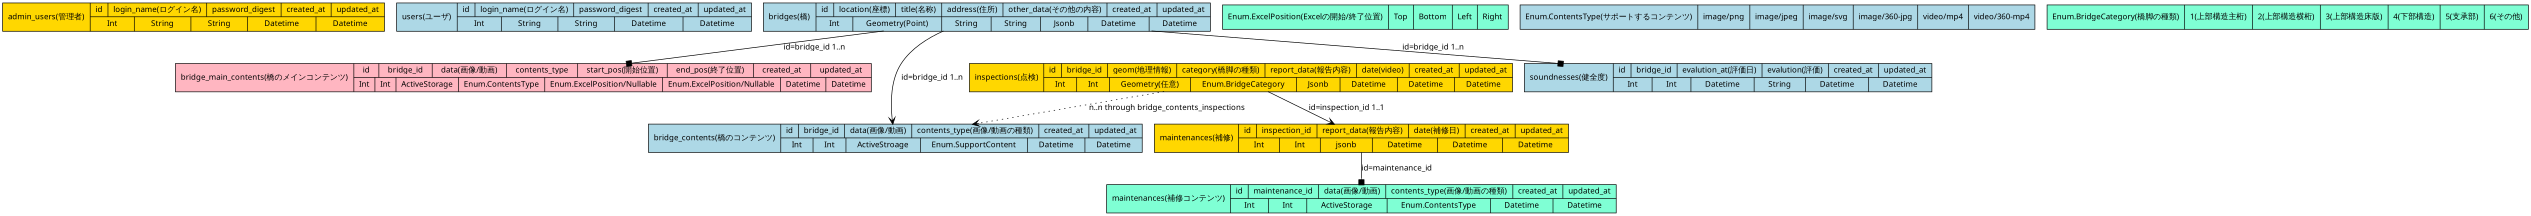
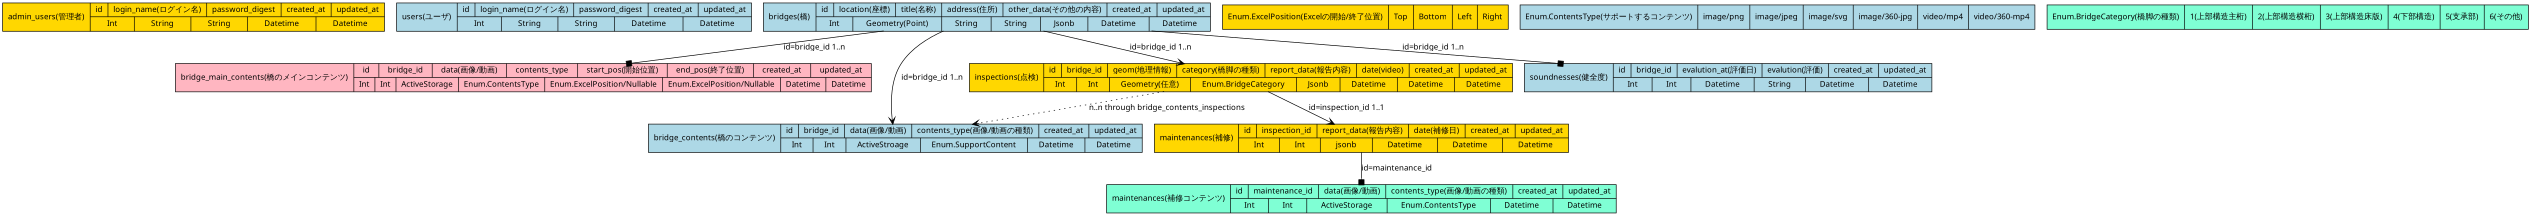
node "Enum.ExcelPosition(Excelの開始/終了位置)": fillcolor aquamarine -> gold
edge "bridges(橋)" -> "inspections(点検)": added, label "id=bridge_id 1..n"
